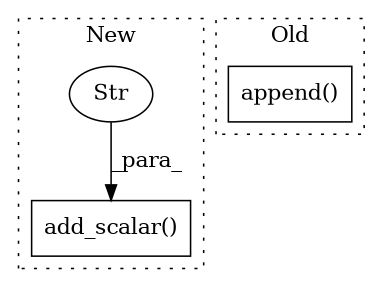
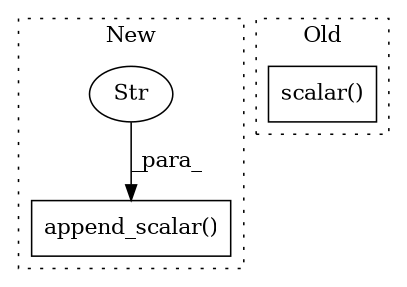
node "append()": label "append()" -> "scalar()"
node "add_scalar()": label "add_scalar()" -> "append_scalar()"
